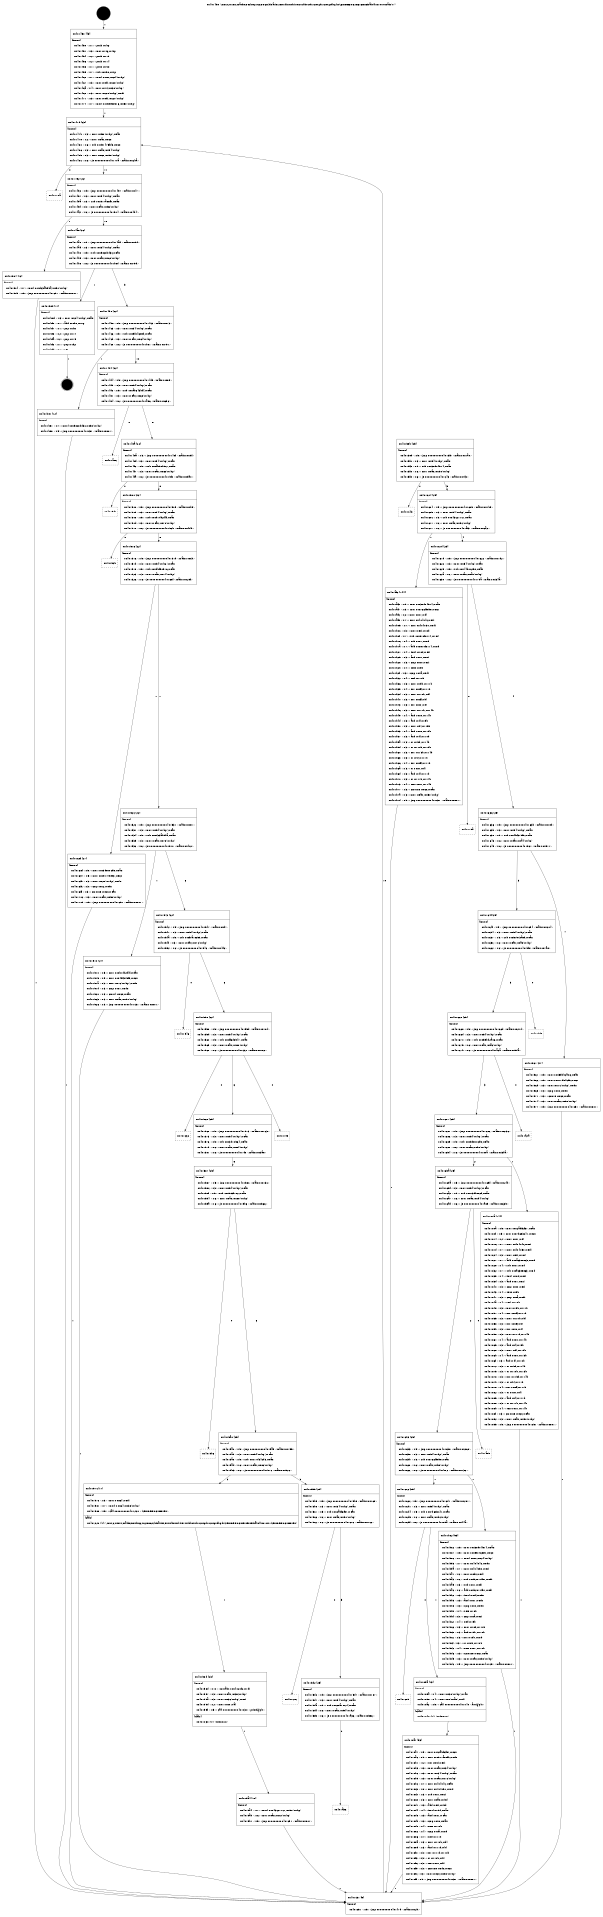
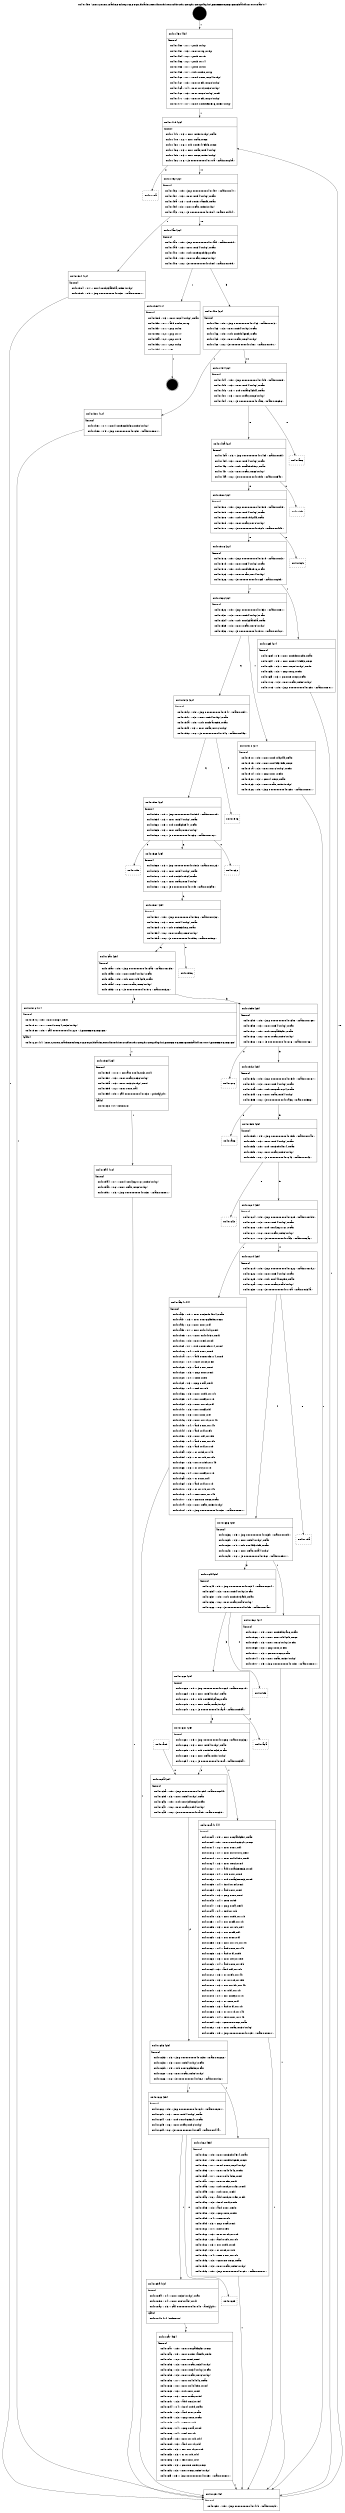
edge "0x4015d2 [25]" -> "0x4015eb [25]": added, label "5"
edge "0x40169a [25]" -> "0x401a89": reversed
